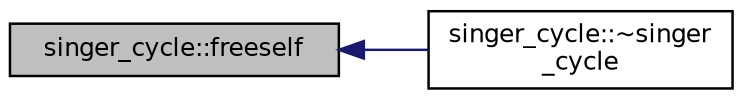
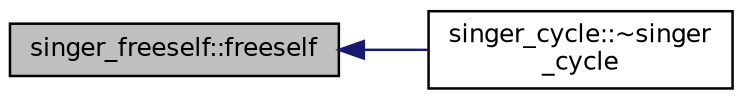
node "singer_cycle::freeself": label "singer_cycle::freeself" -> "singer_freeself::freeself"
